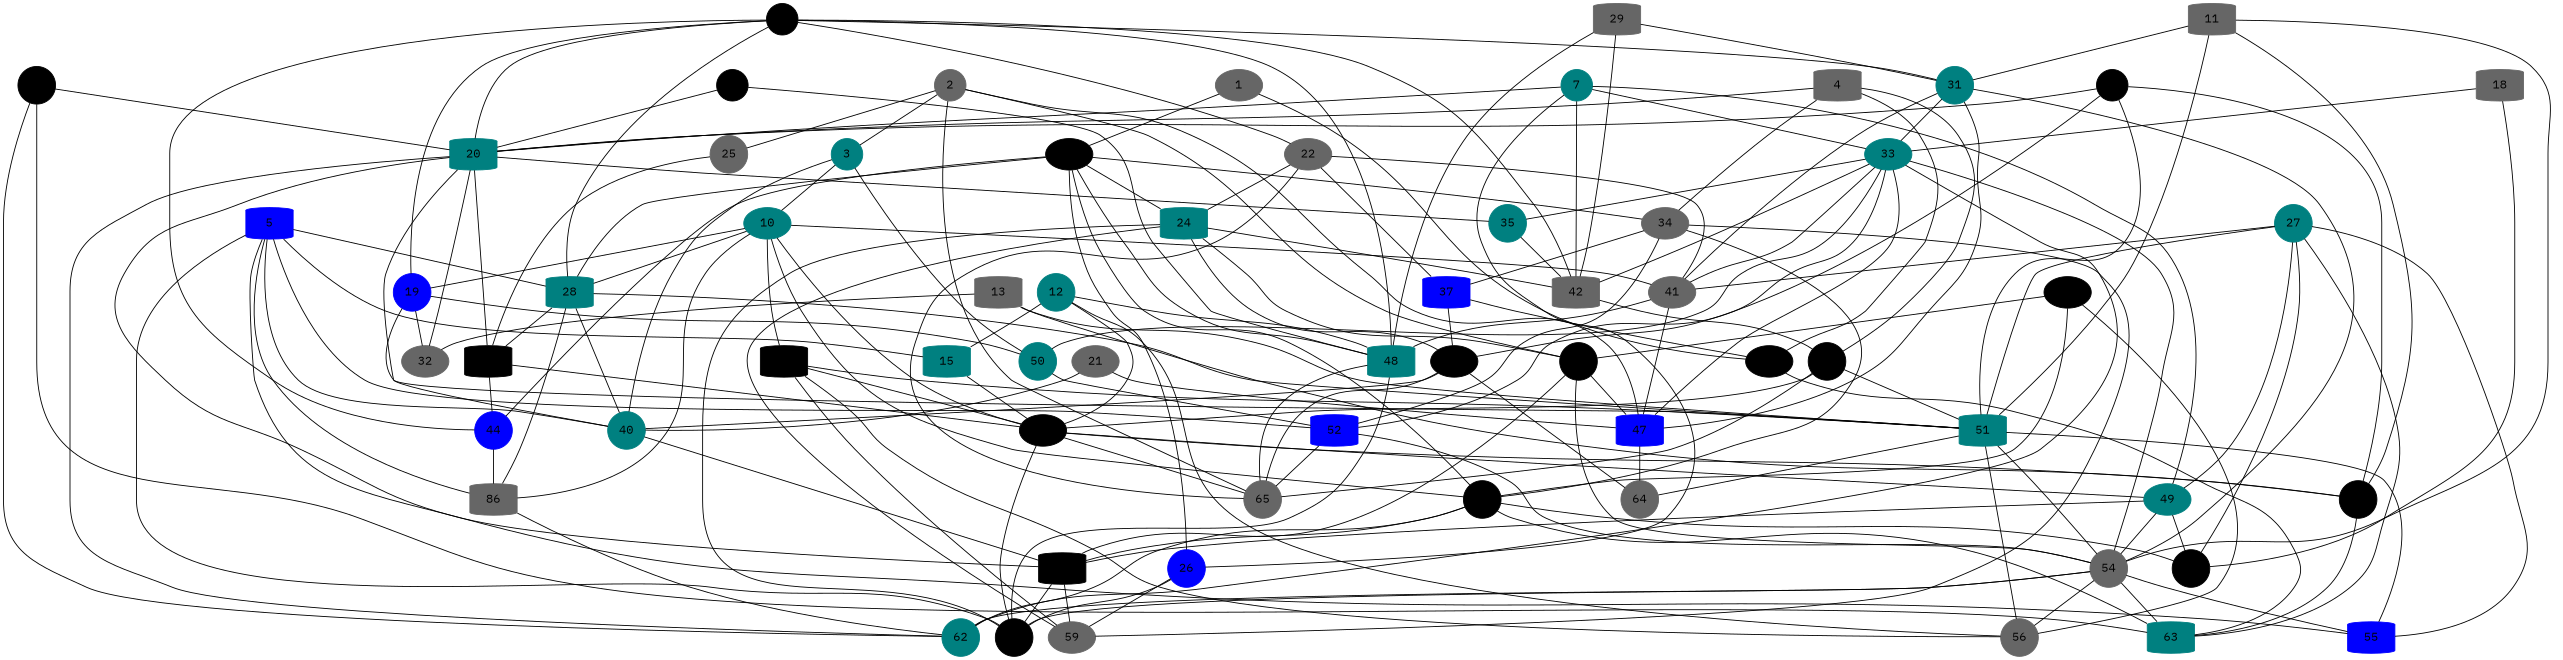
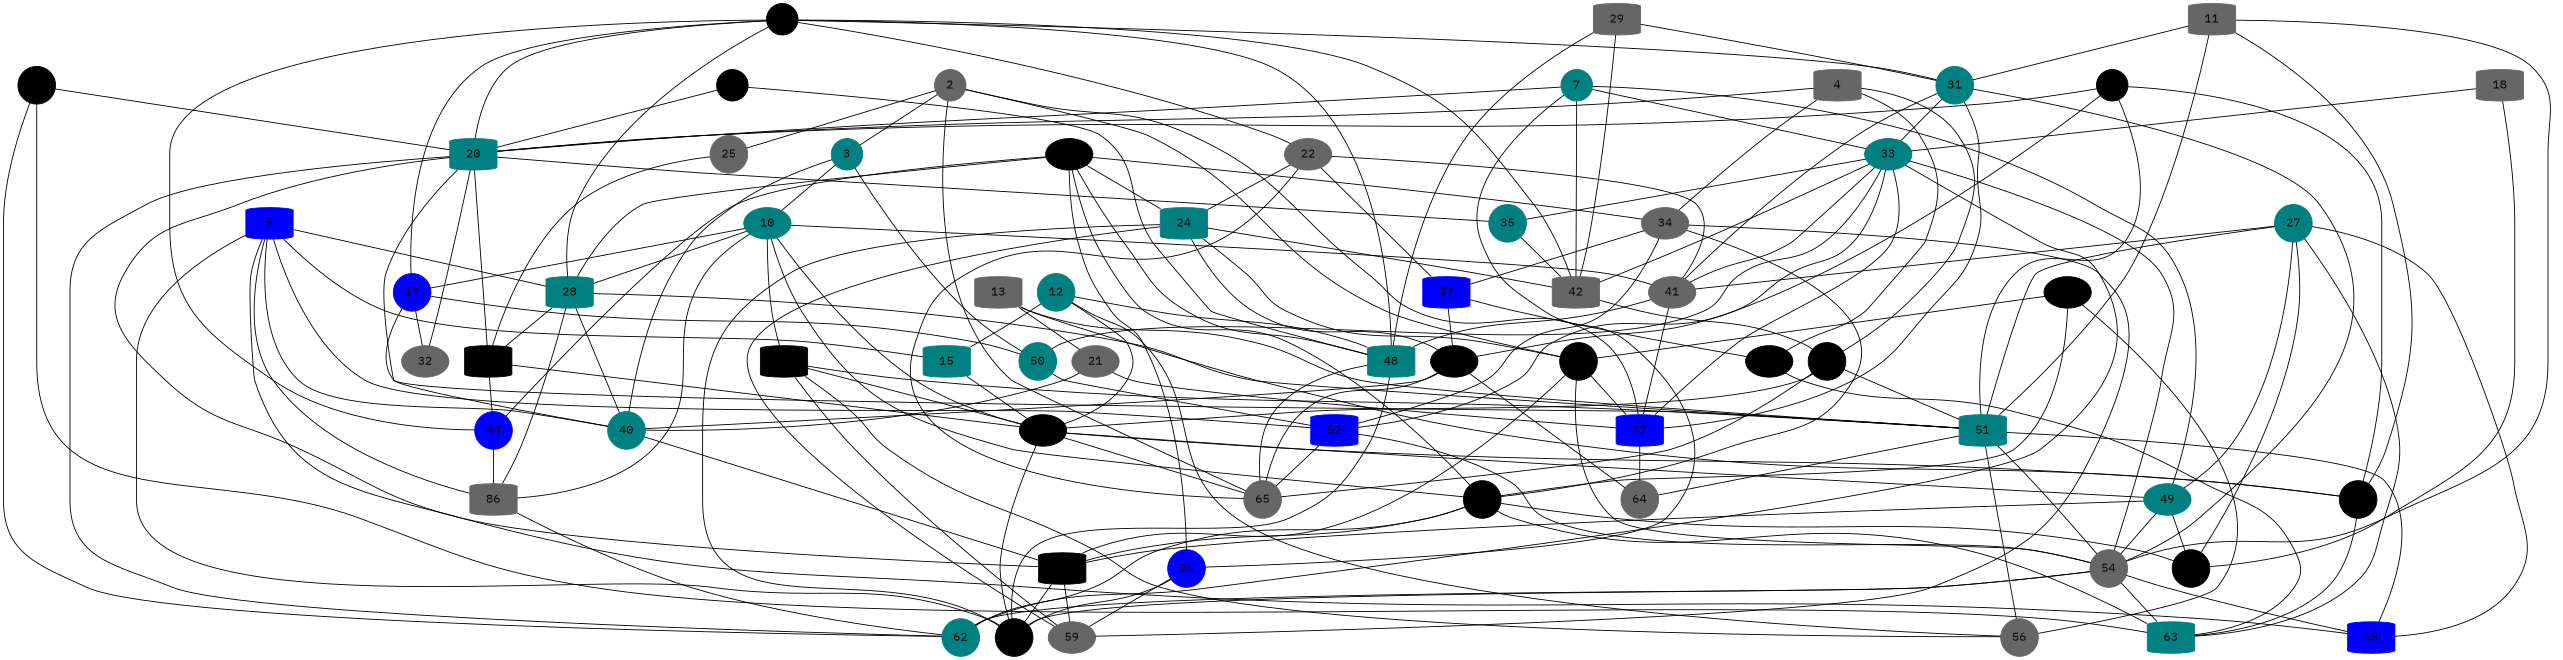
node "1": removed
edge "13" -- "32": now "13" -- "21"
edge "54" -- "56": removed
